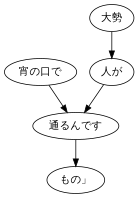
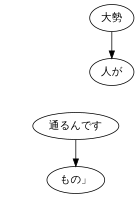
node "宵の口で": removed
edge "人が" -> "通るんです": removed
